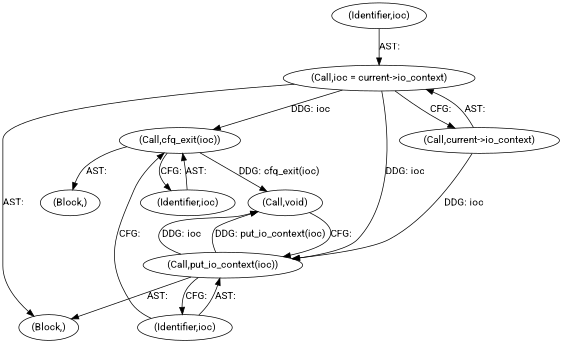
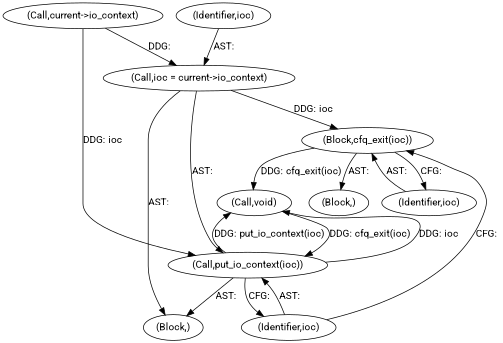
edge "(Call,ioc = current->io_context)" -> "(Call,current->io_context)": removed, label "CFG:"
edge "(Call,current->io_context)" -> "(Call,ioc = current->io_context)": label "AST: " -> "DDG: "
node "(Call,cfq_exit(ioc))": label "(Call,cfq_exit(ioc))" -> "(Block,cfq_exit(ioc))"
edge "(Call,ioc = current->io_context)" -> "(Call,put_io_context(ioc))": label "DDG: ioc" -> "AST: "
edge "(Call,void)" -> "(Call,put_io_context(ioc))": label "CFG: " -> "DDG: cfq_exit(ioc)"
